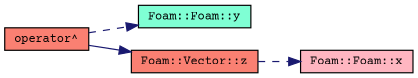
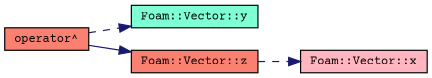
node "Foam::Foam::y": label "Foam::Foam::y" -> "Foam::Vector::y"
node "Foam::Foam::x": label "Foam::Foam::x" -> "Foam::Vector::x"
